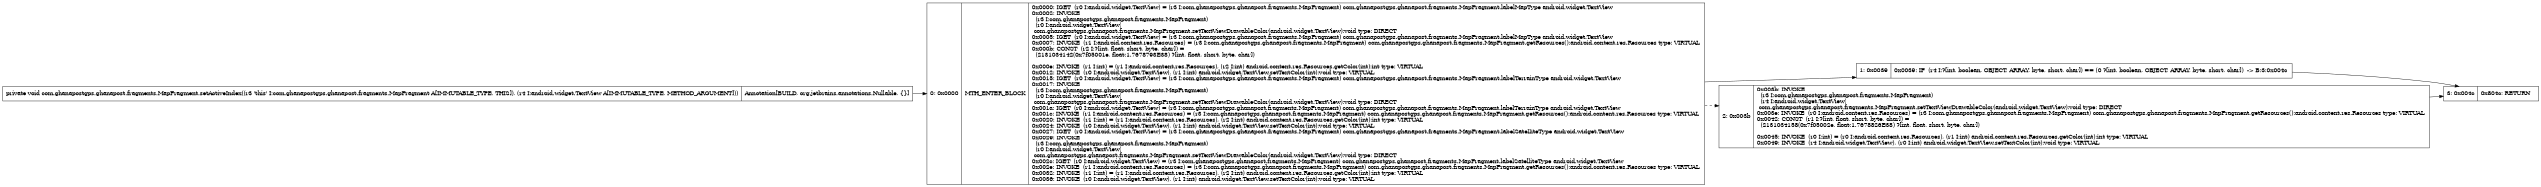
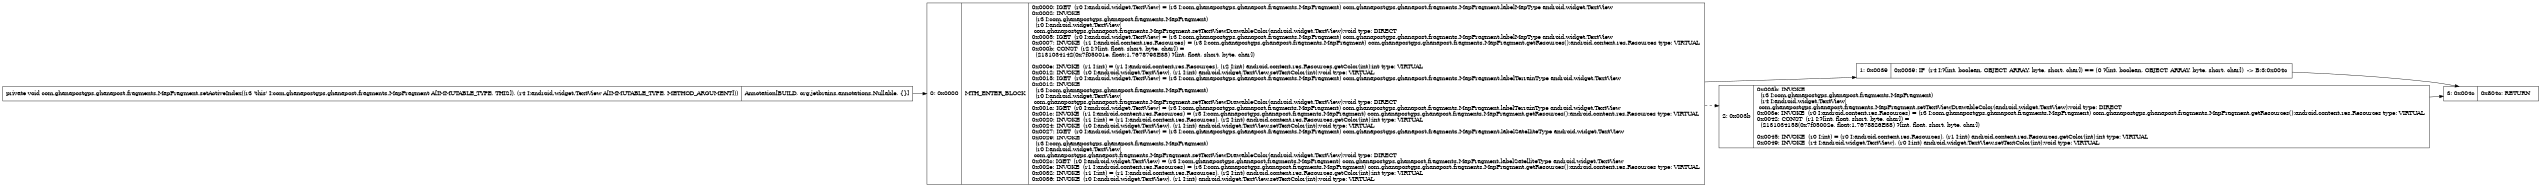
node "0: 0x0000": text "0x0017: INVOKE" -> "0x0012: INVOKE"
